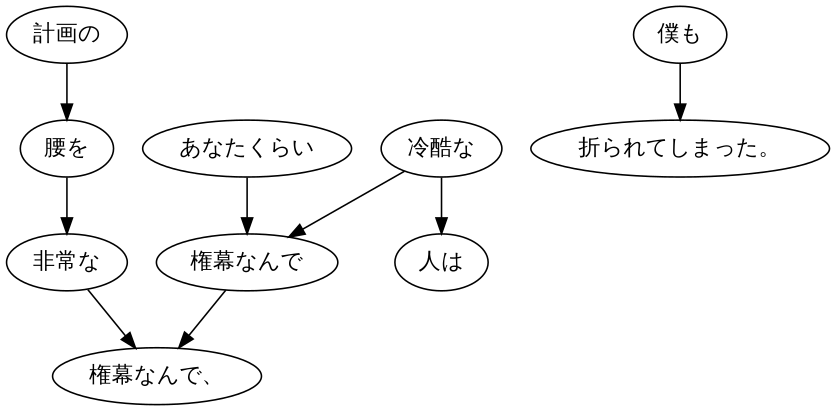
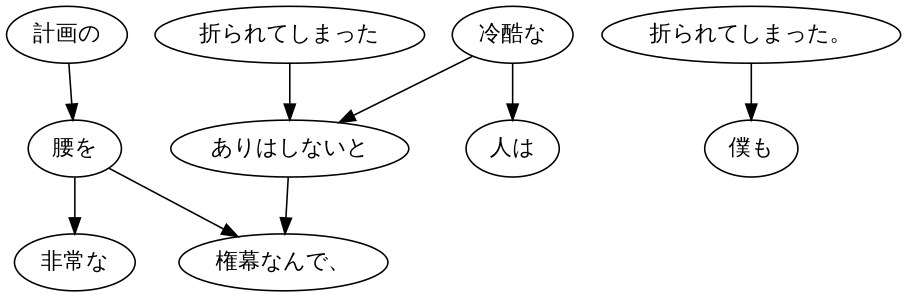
edge "僕も" -> "折られてしまった。": reversed
node "あなたくらい": label "あなたくらい" -> "折られてしまった"
node "権幕なんで": label "権幕なんで" -> "ありはしないと"
edge "非常な" -> "権幕なんで、": now "腰を" -> "権幕なんで、"
